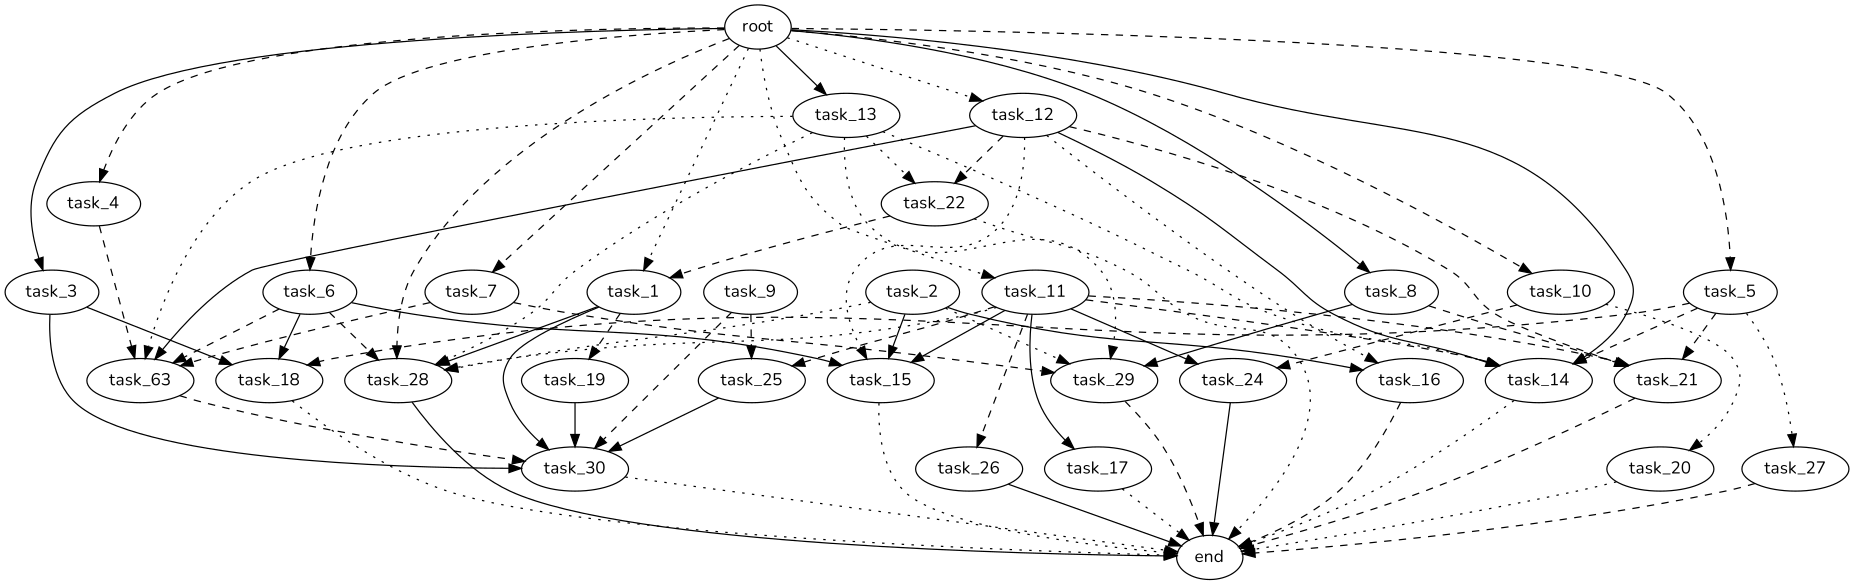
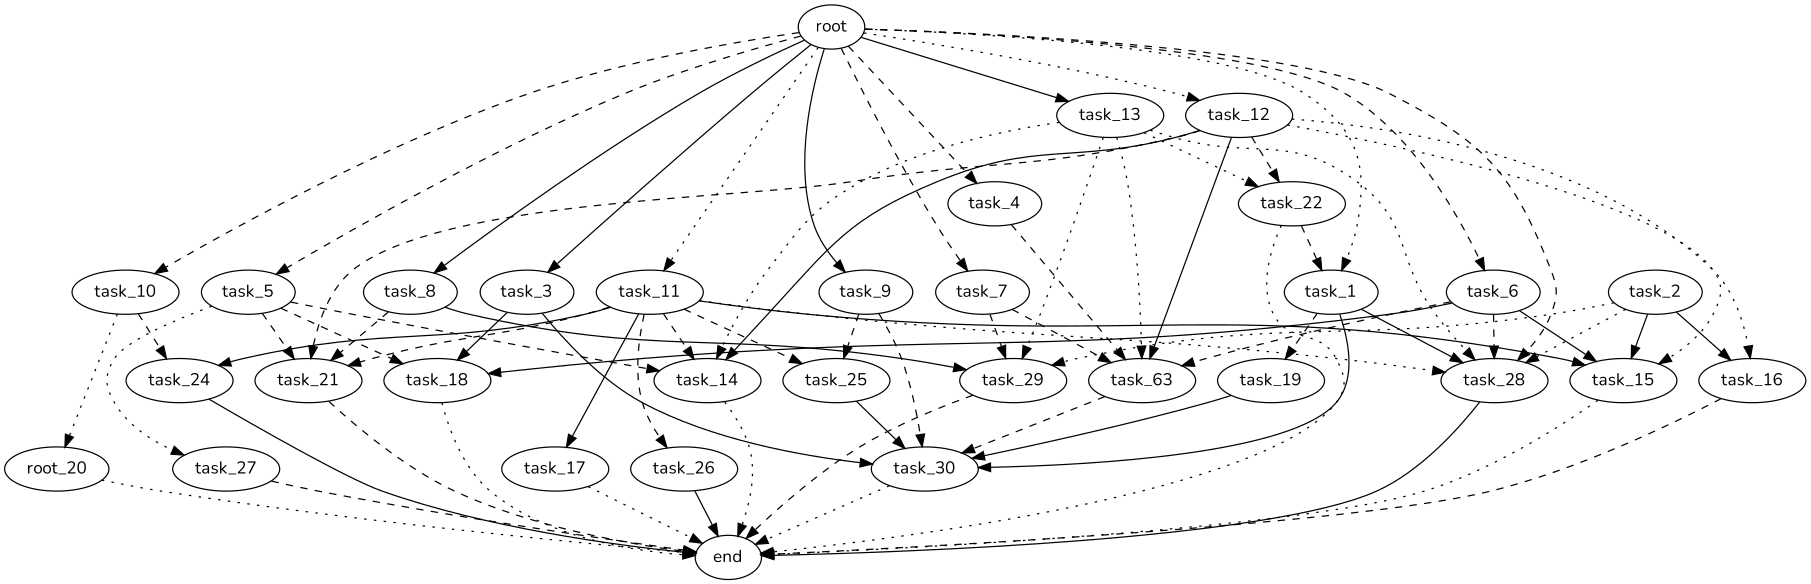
edge "root" -> "task_14": now "root" -> "task_9"
node "task_20": label "task_20" -> "root_20"
